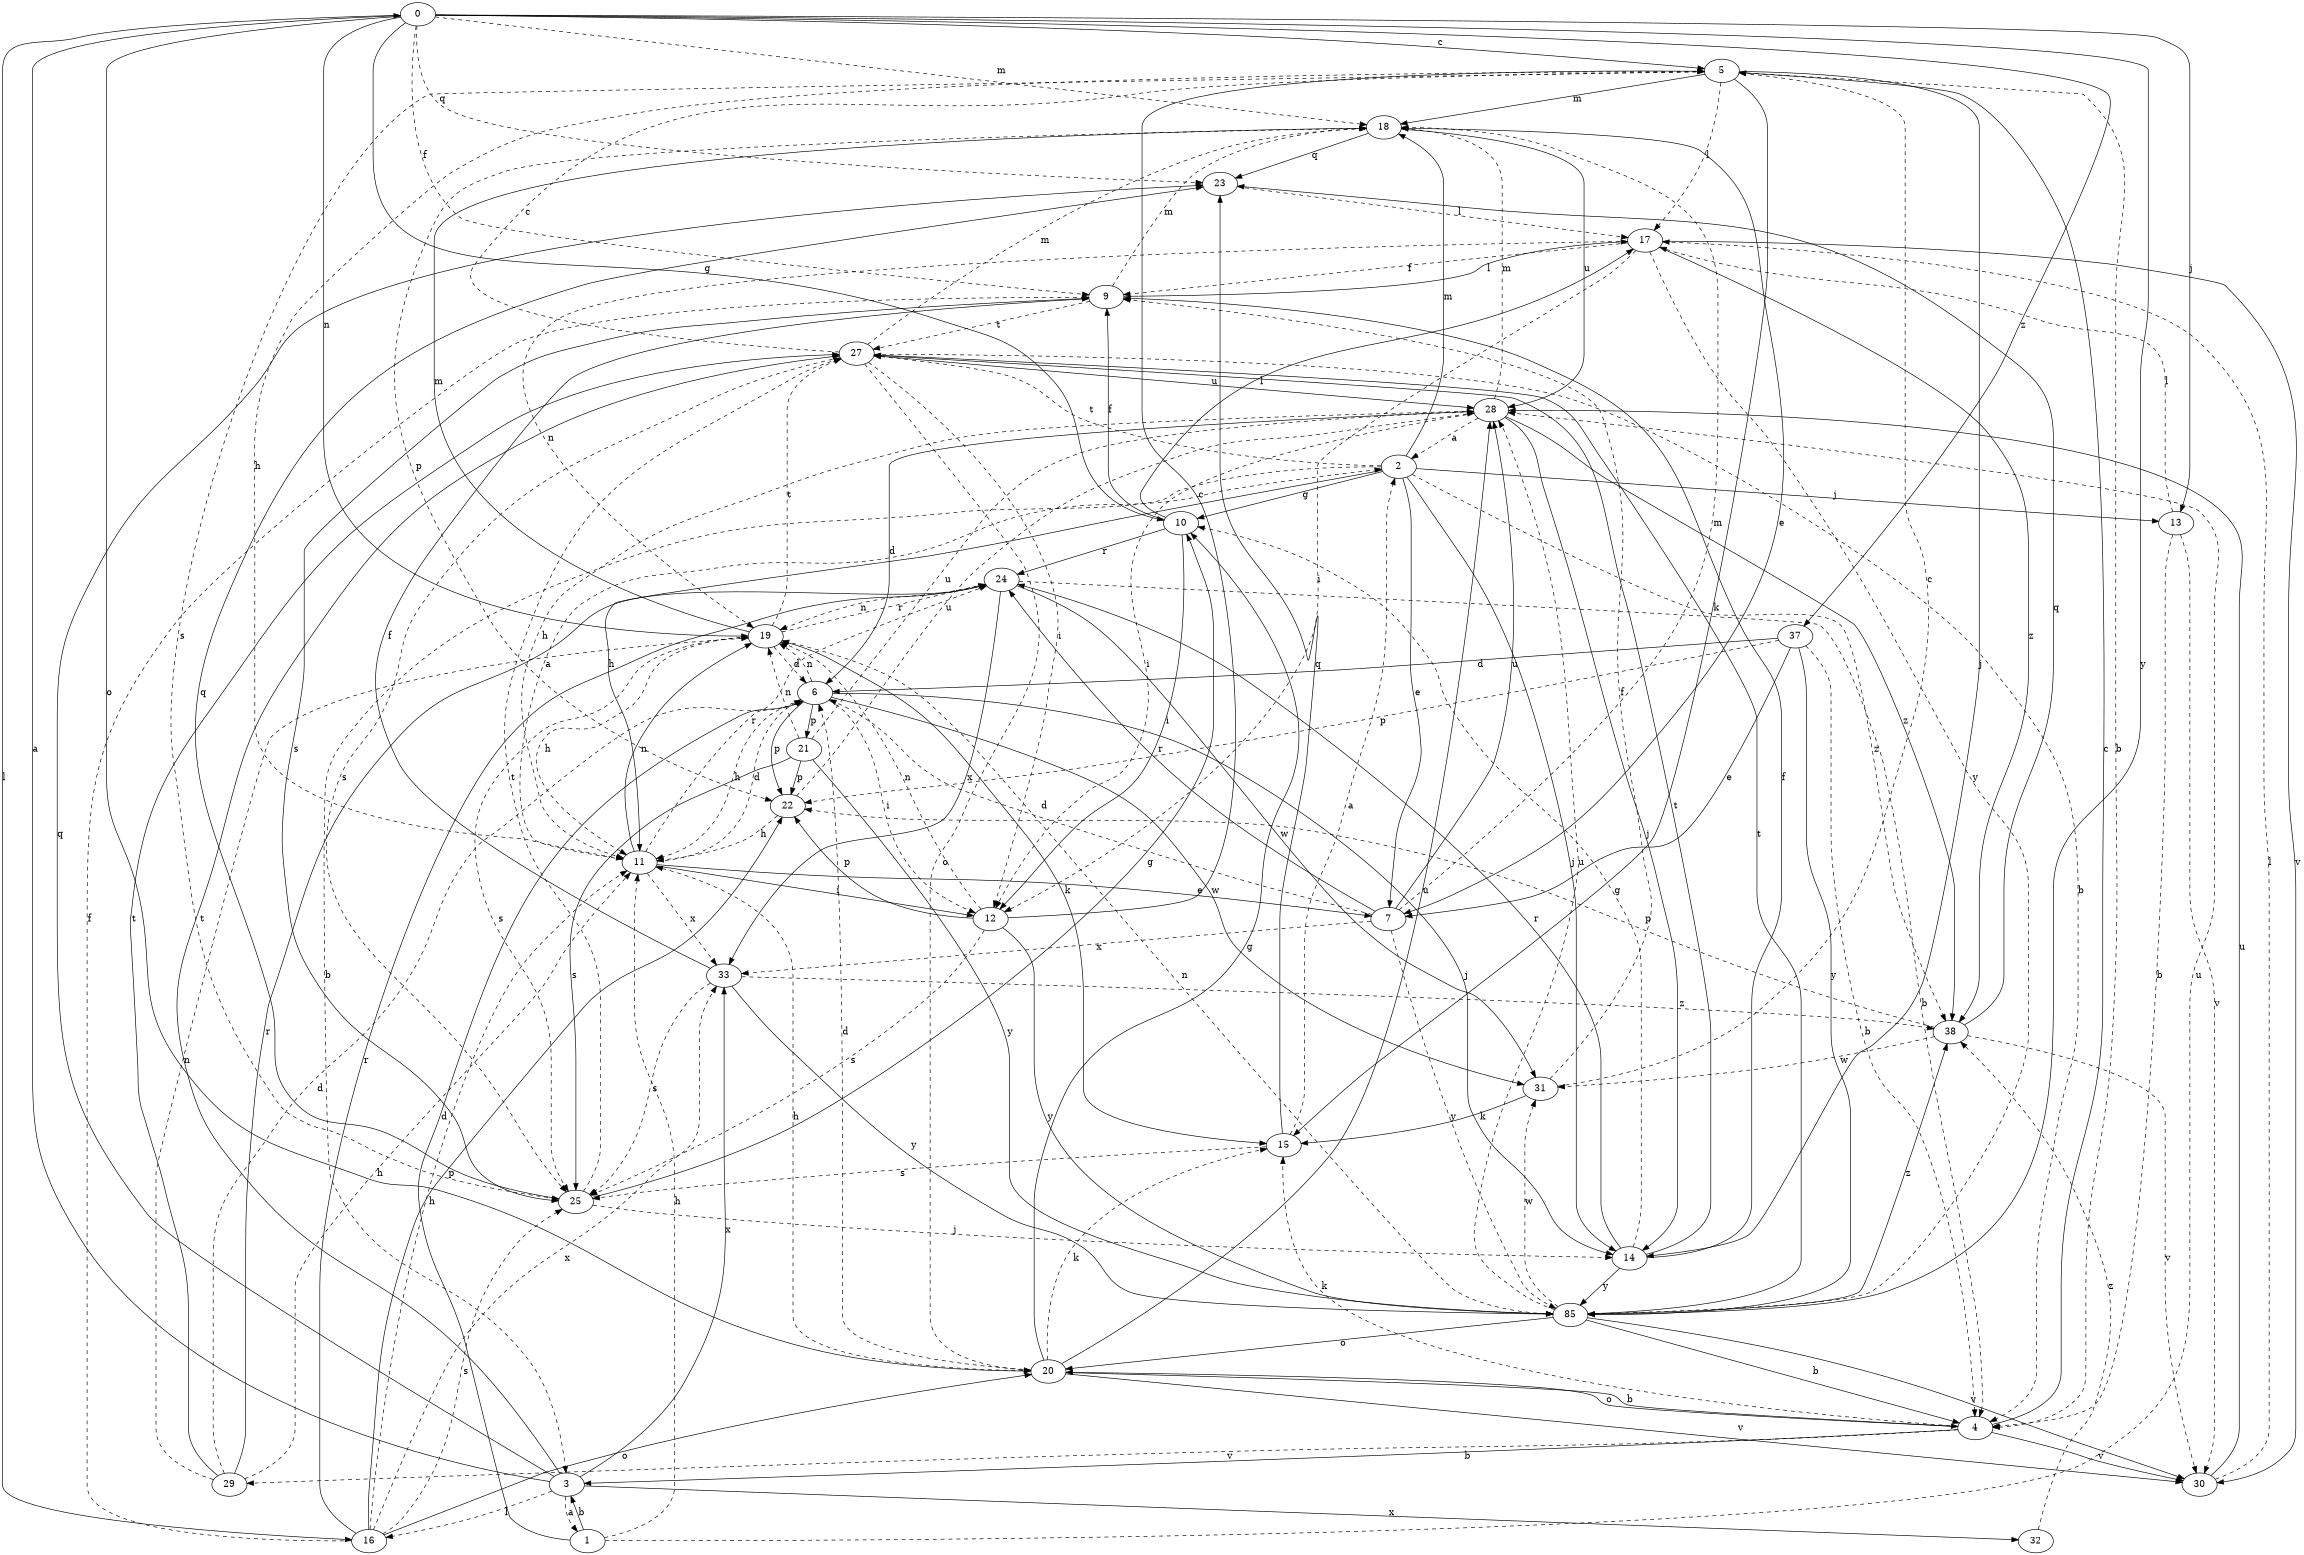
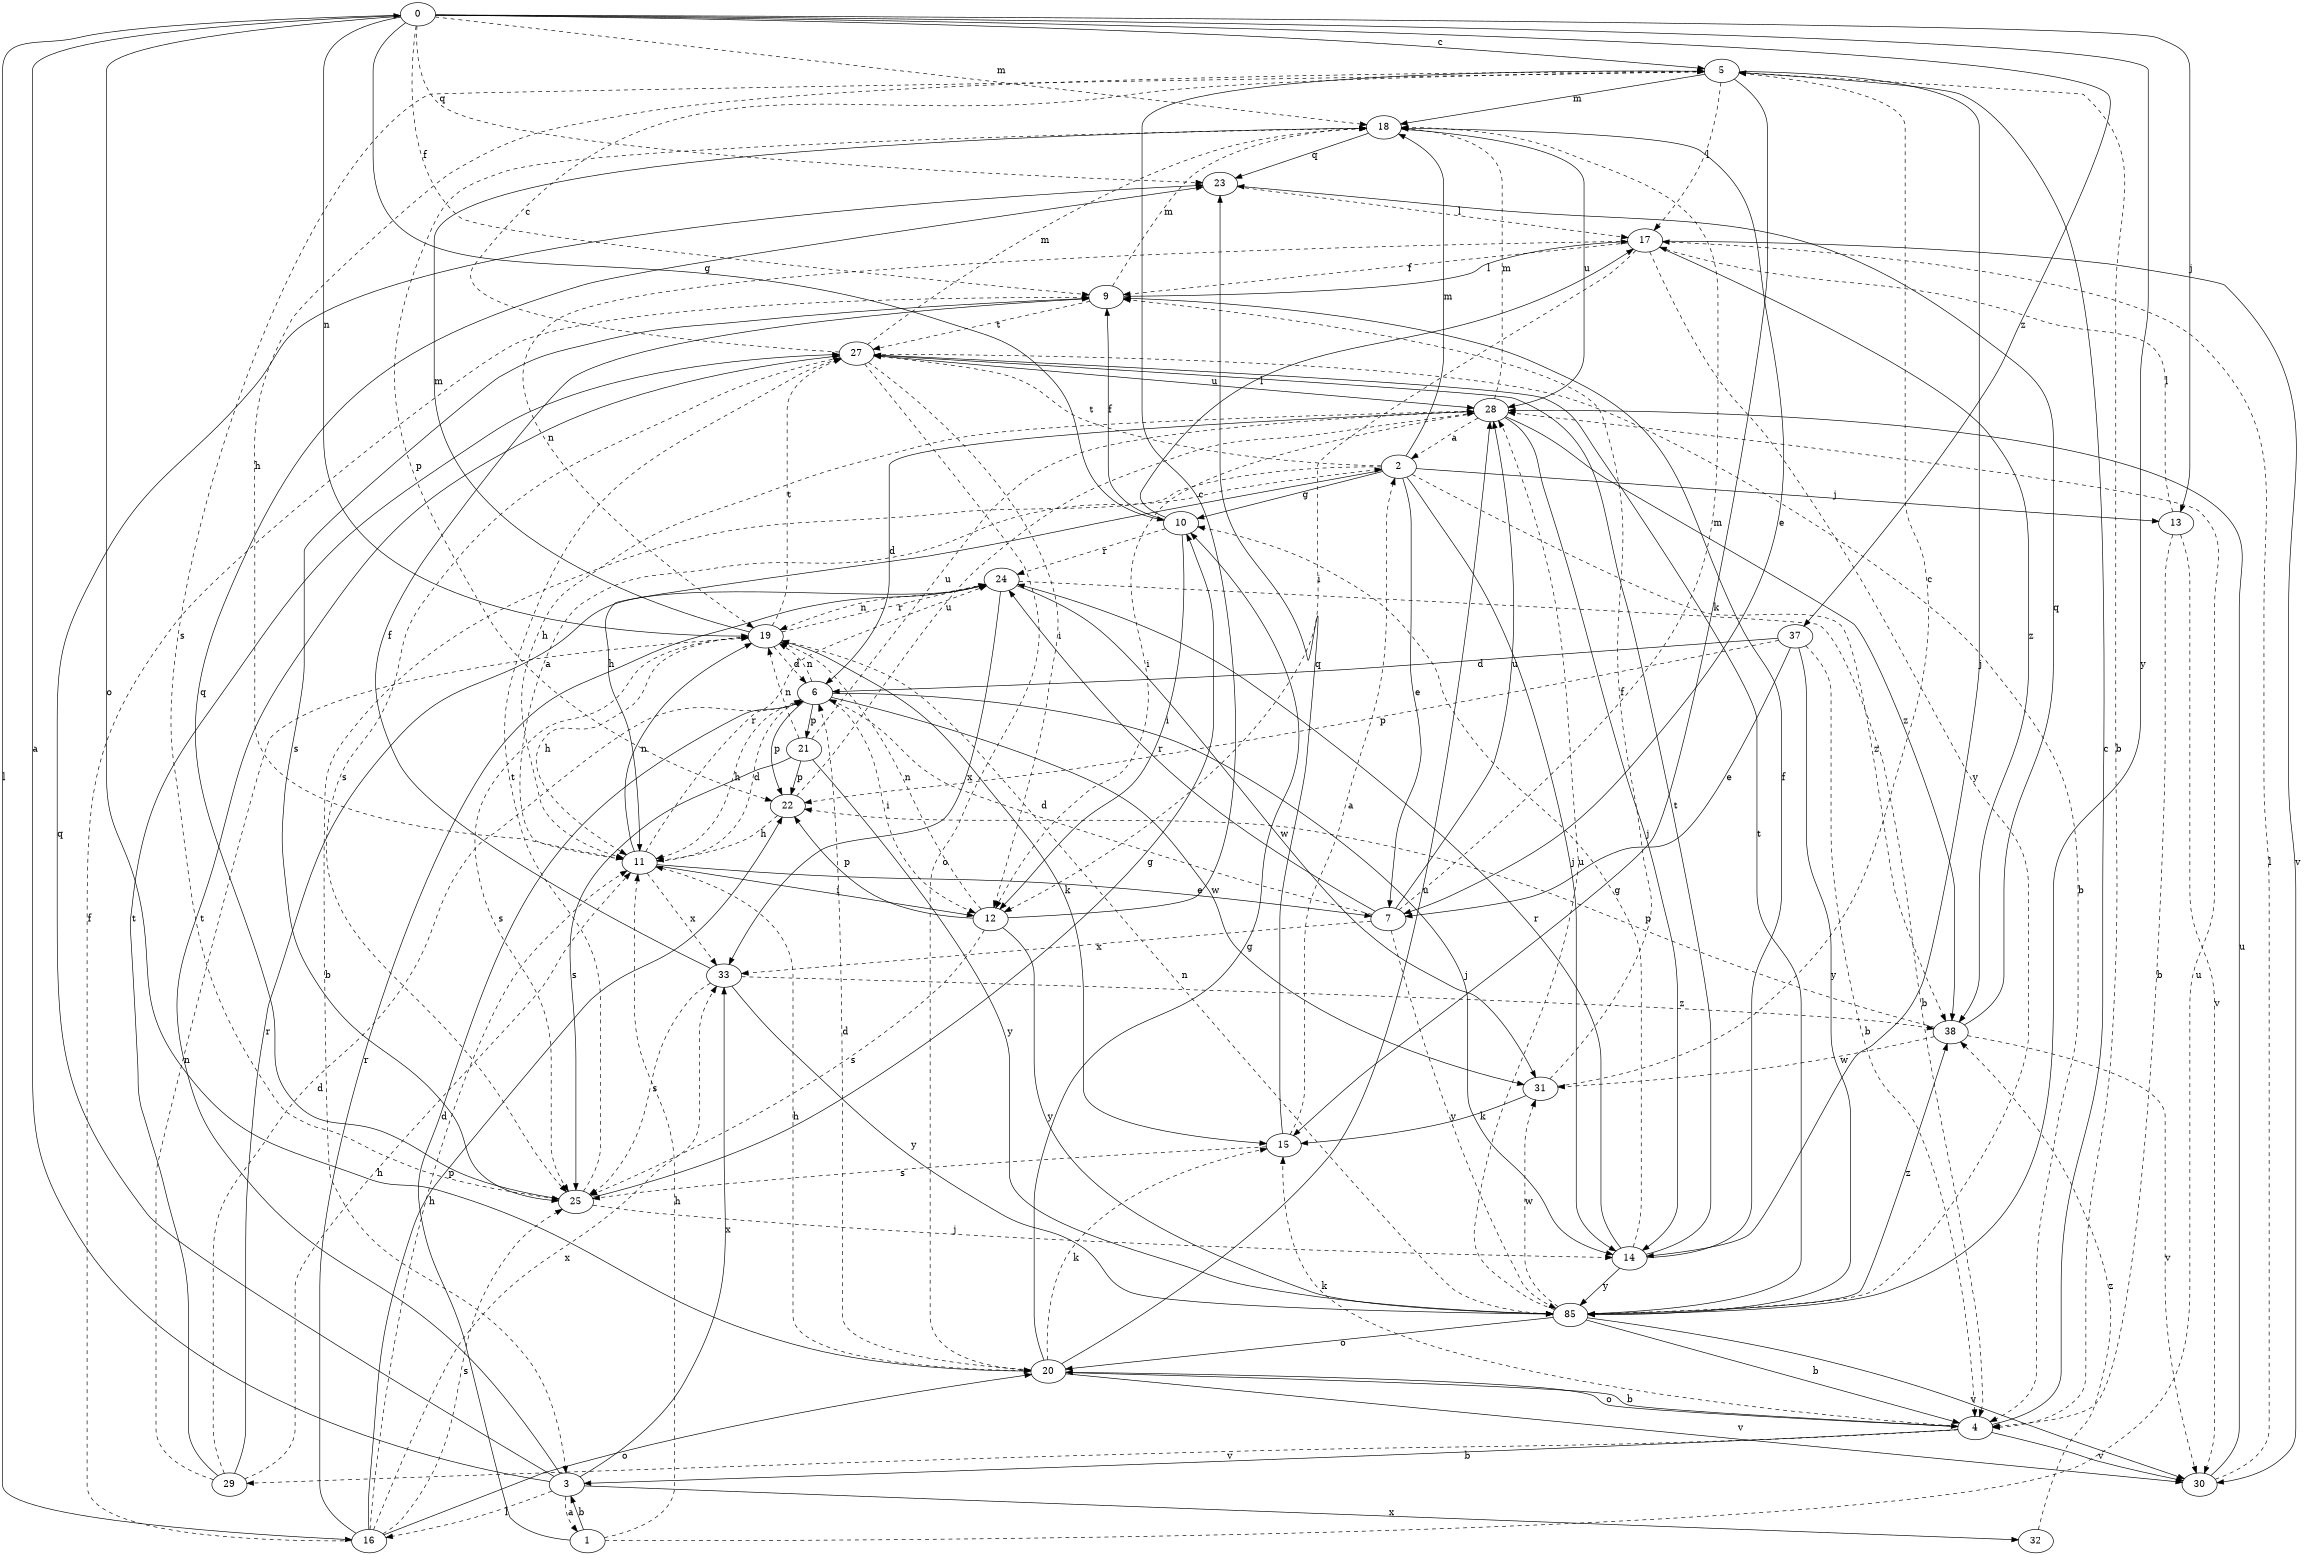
edge "10" -> "24": style solid -> dashed
